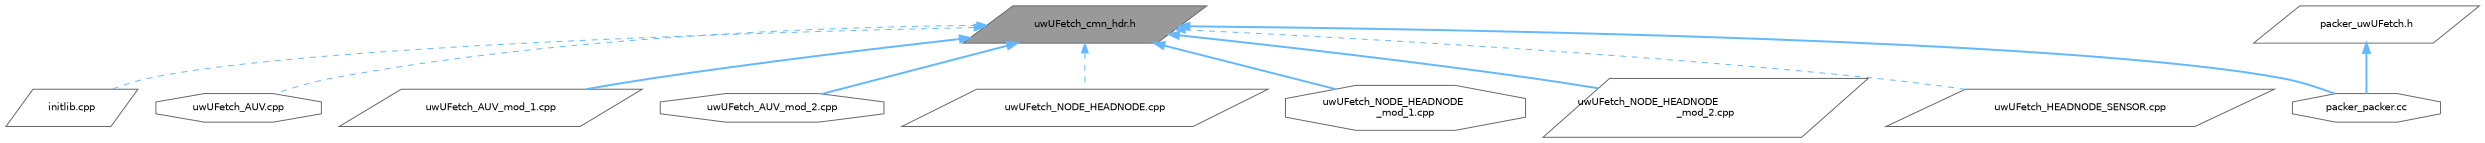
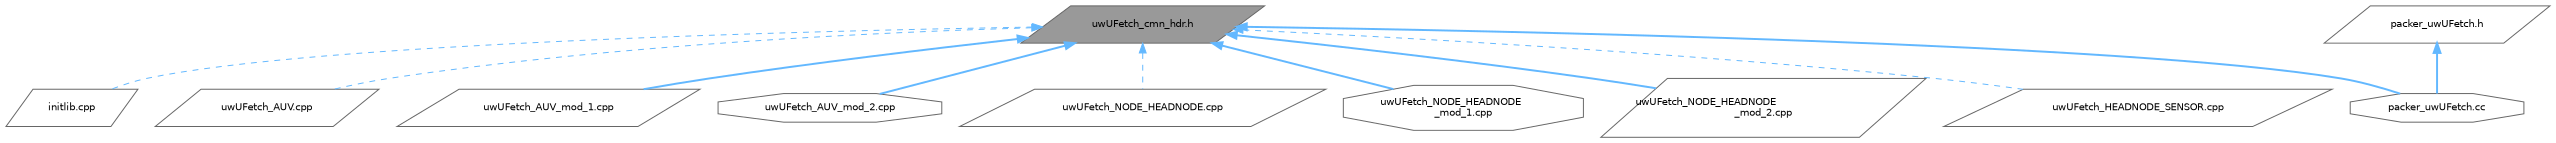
node "uwUFetch_AUV.cpp": shape octagon -> parallelogram
node "packer_packer.cc": label "packer_packer.cc" -> "packer_uwUFetch.cc"
